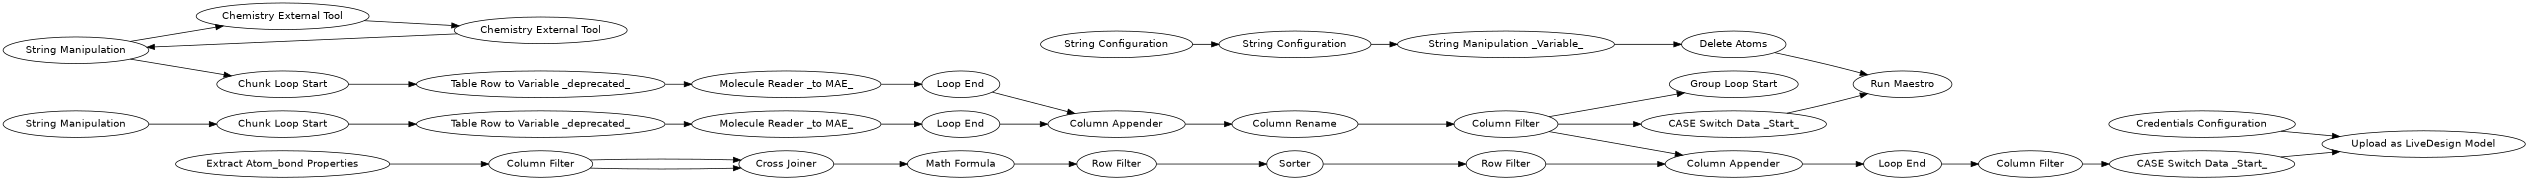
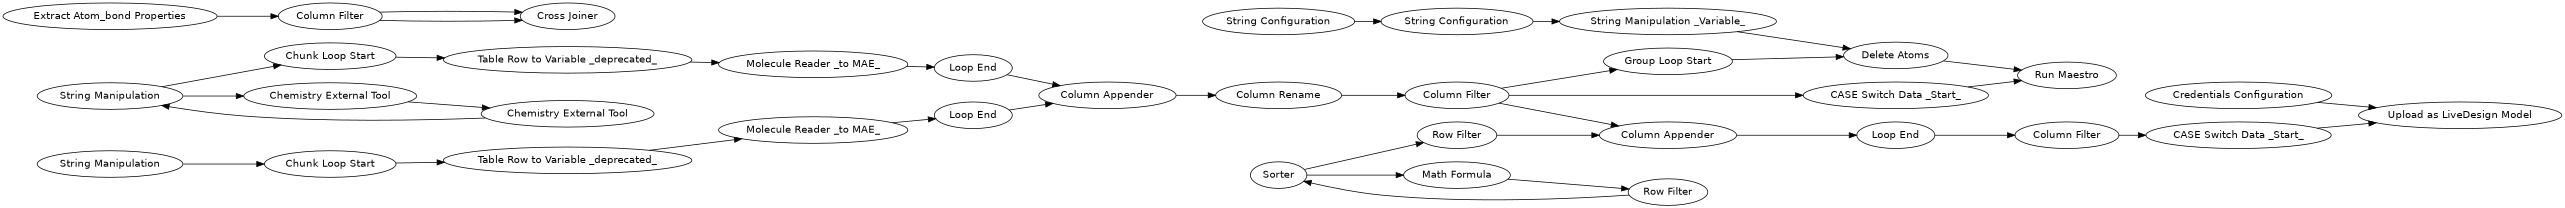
edge "Group Loop Start" -> "Delete Atoms": added
edge "Cross Joiner" -> "Math Formula": now "Sorter" -> "Math Formula"
